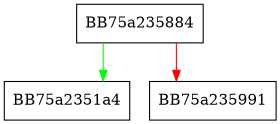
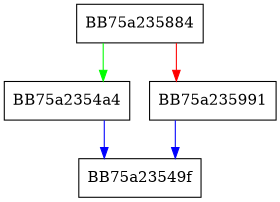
node "BB75a2351a4": label "BB75a2351a4" -> "BB75a2354a4"
node "BB75a23549f": added
